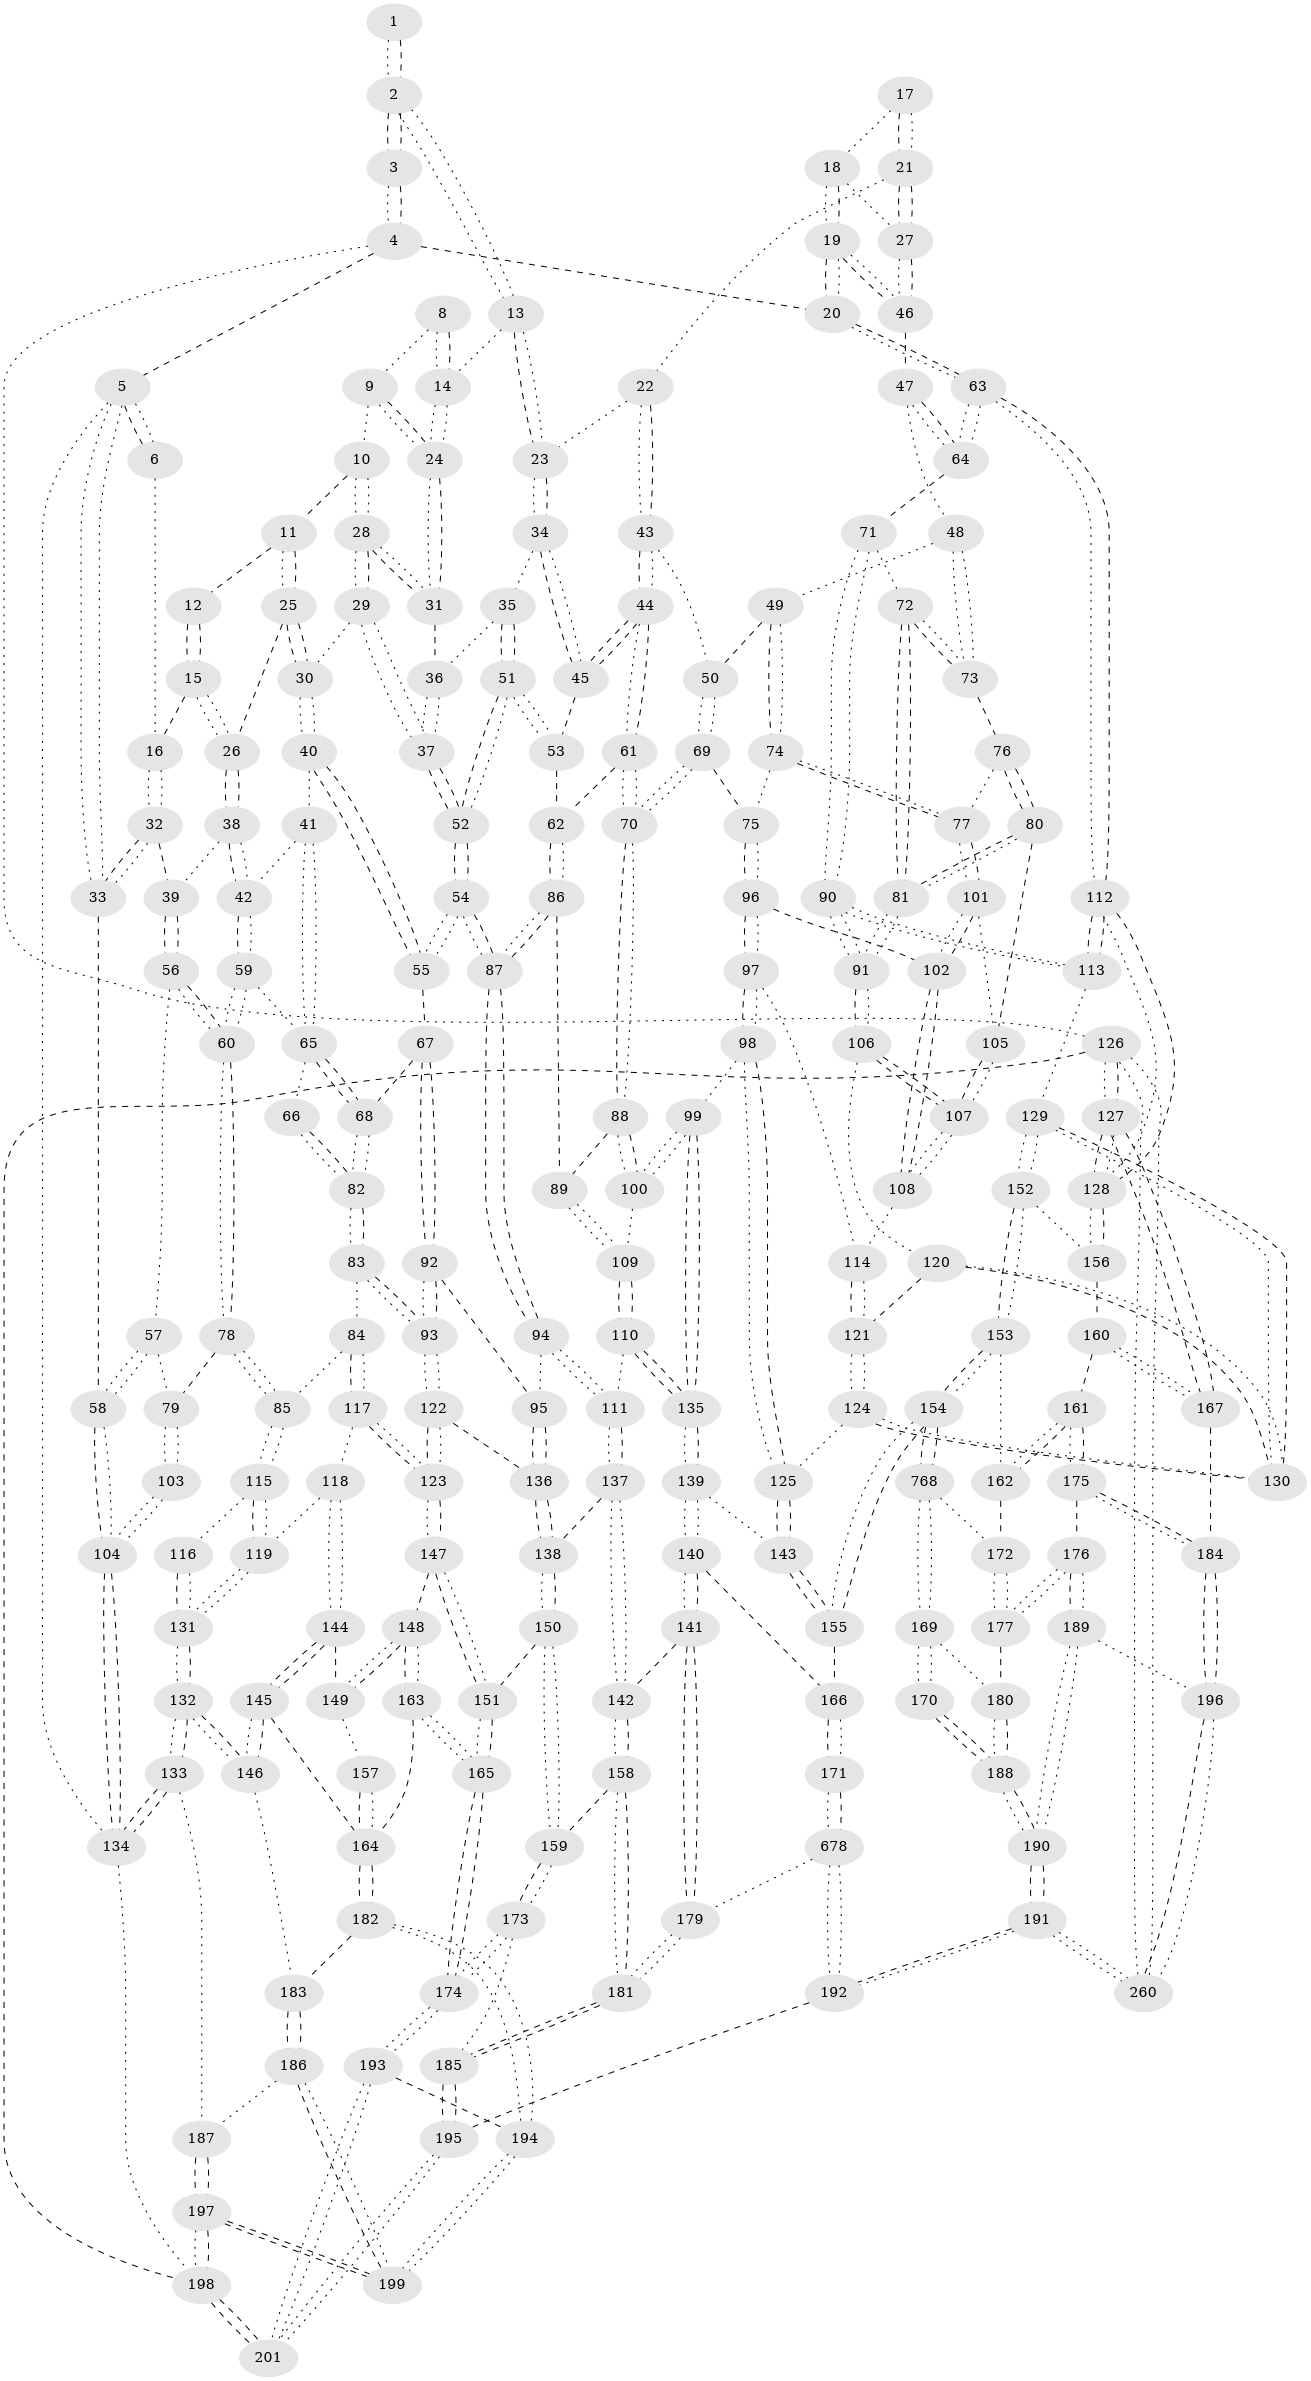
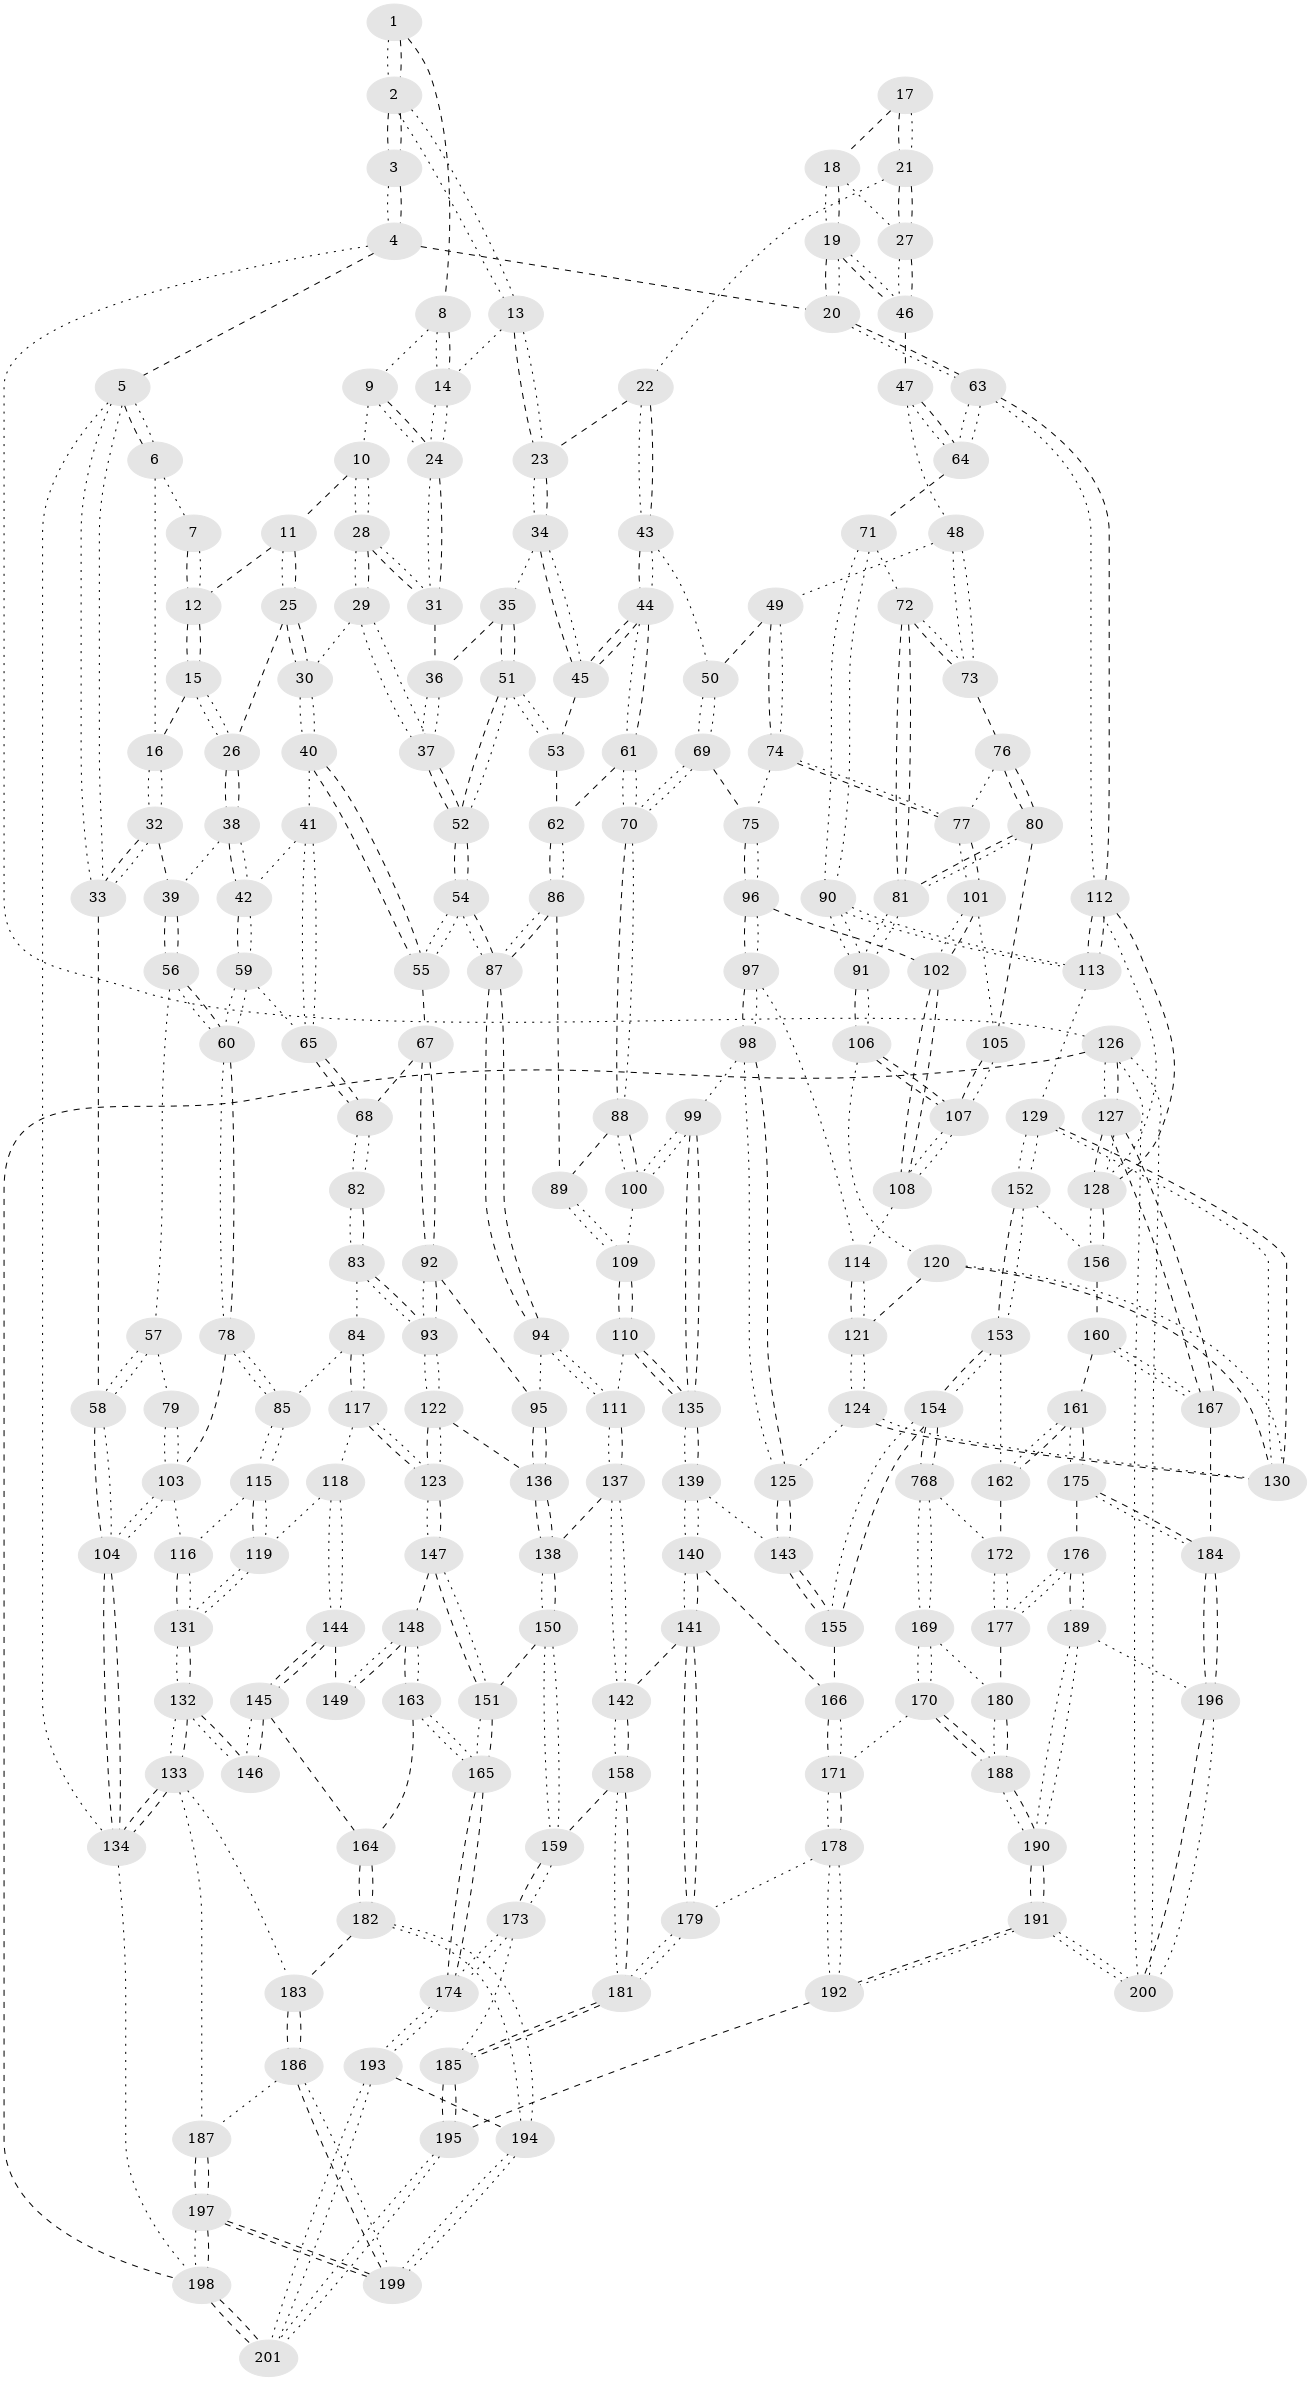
edge "17" -- "18": style dotted -> dashed
edge "1" -- "8": added
edge "22" -- "23": style dotted -> dashed
node "7": added
edge "35" -- "36": style dotted -> dashed
node "66": removed
edge "78" -- "79": now "78" -- "103"
edge "103" -- "116": added
edge "170" -- "171": added
node "157": removed
node "678": label "678" -> "178"
edge "146" -- "183": now "133" -- "183"
node "260": label "260" -> "200"
